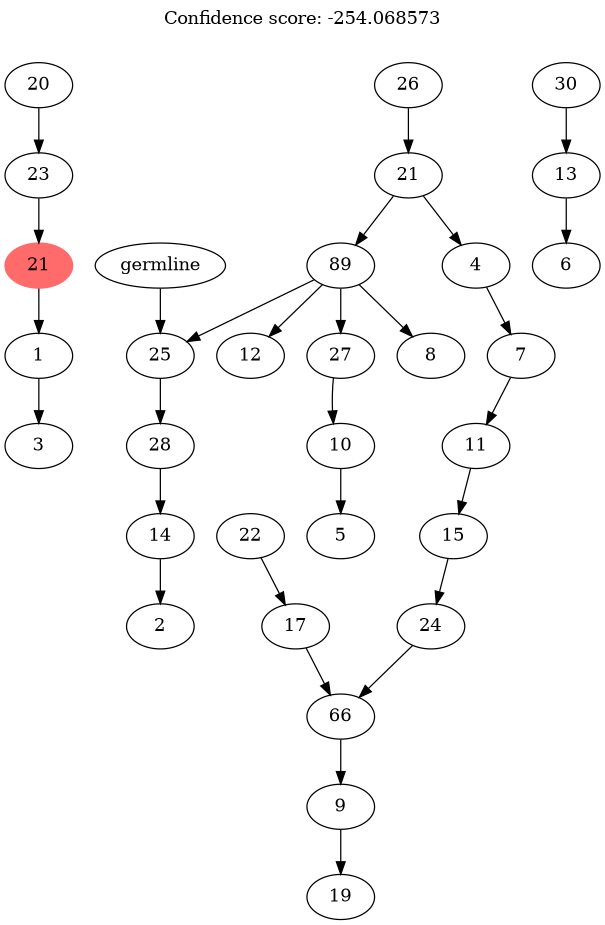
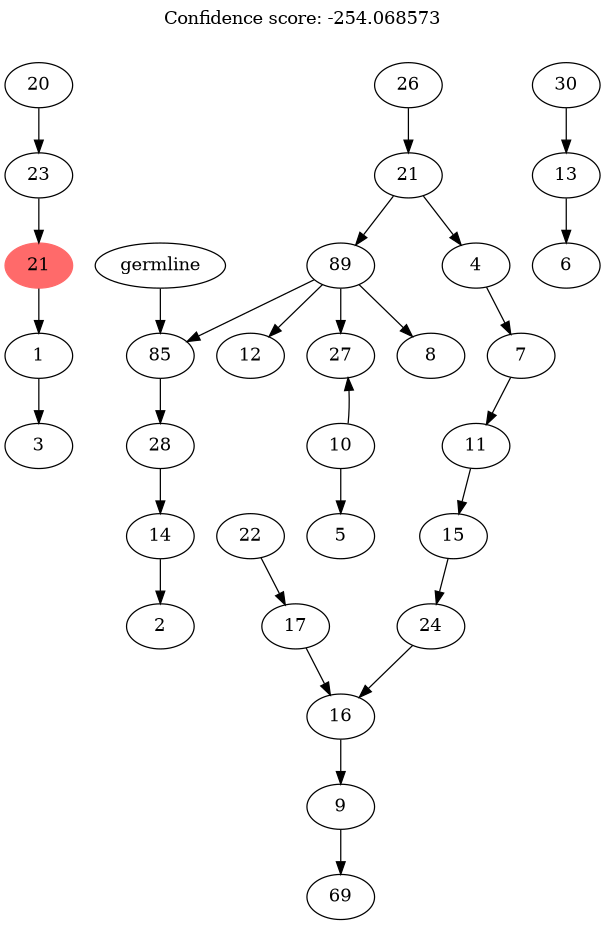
node "25": label "25" -> "85"
edge "27" -> "10": reversed
node "66": label "66" -> "16"
node "19": label "19" -> "69"
